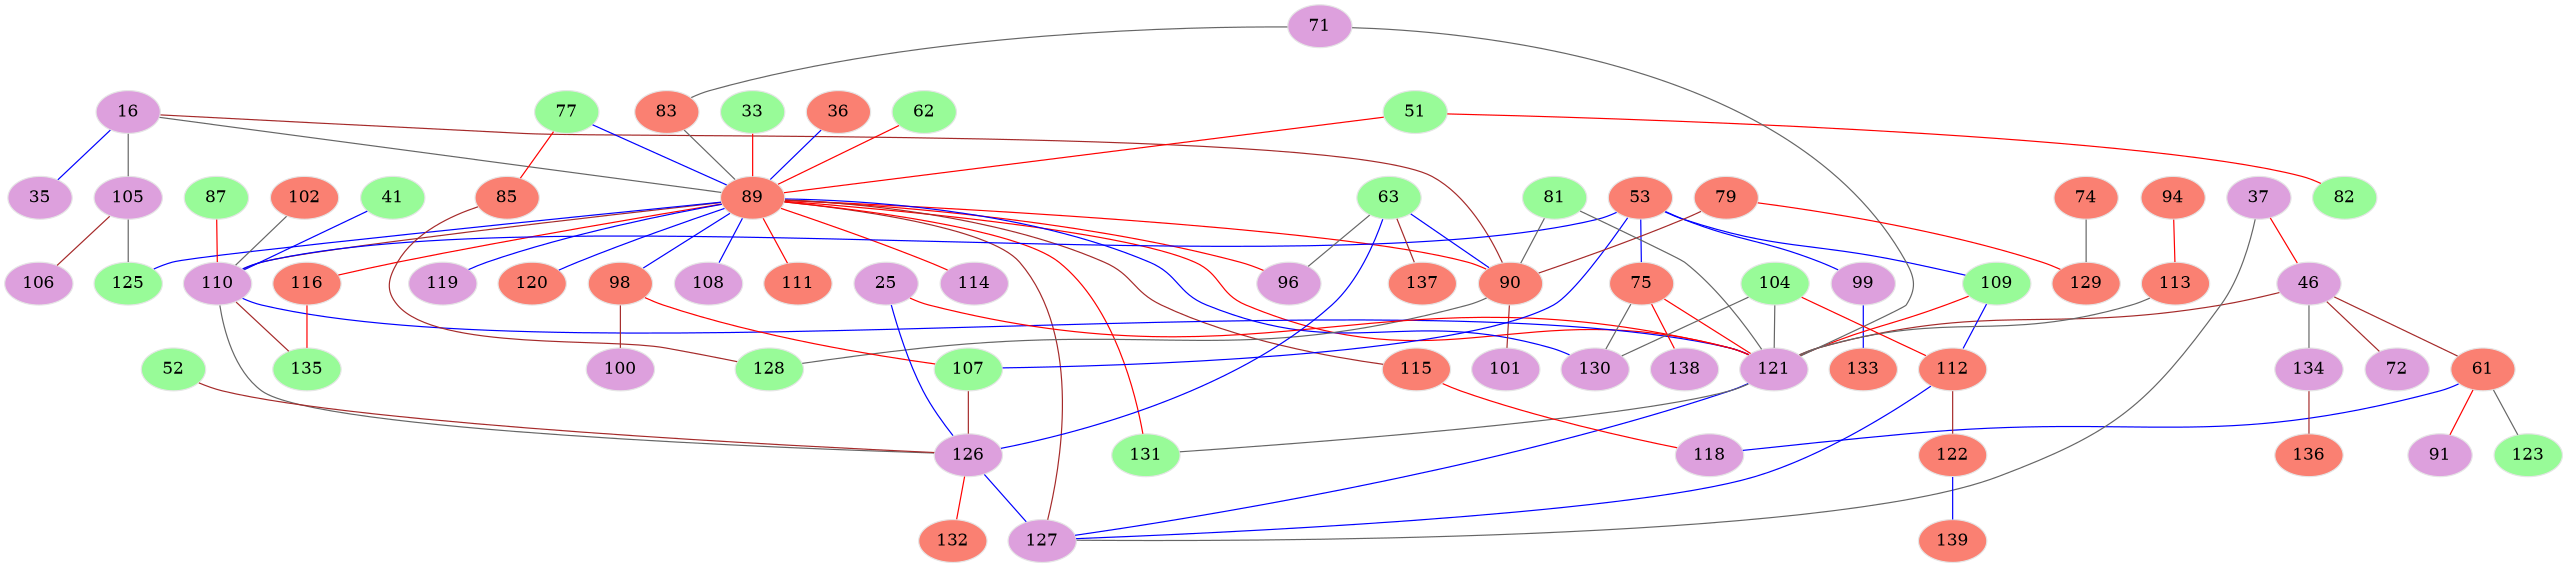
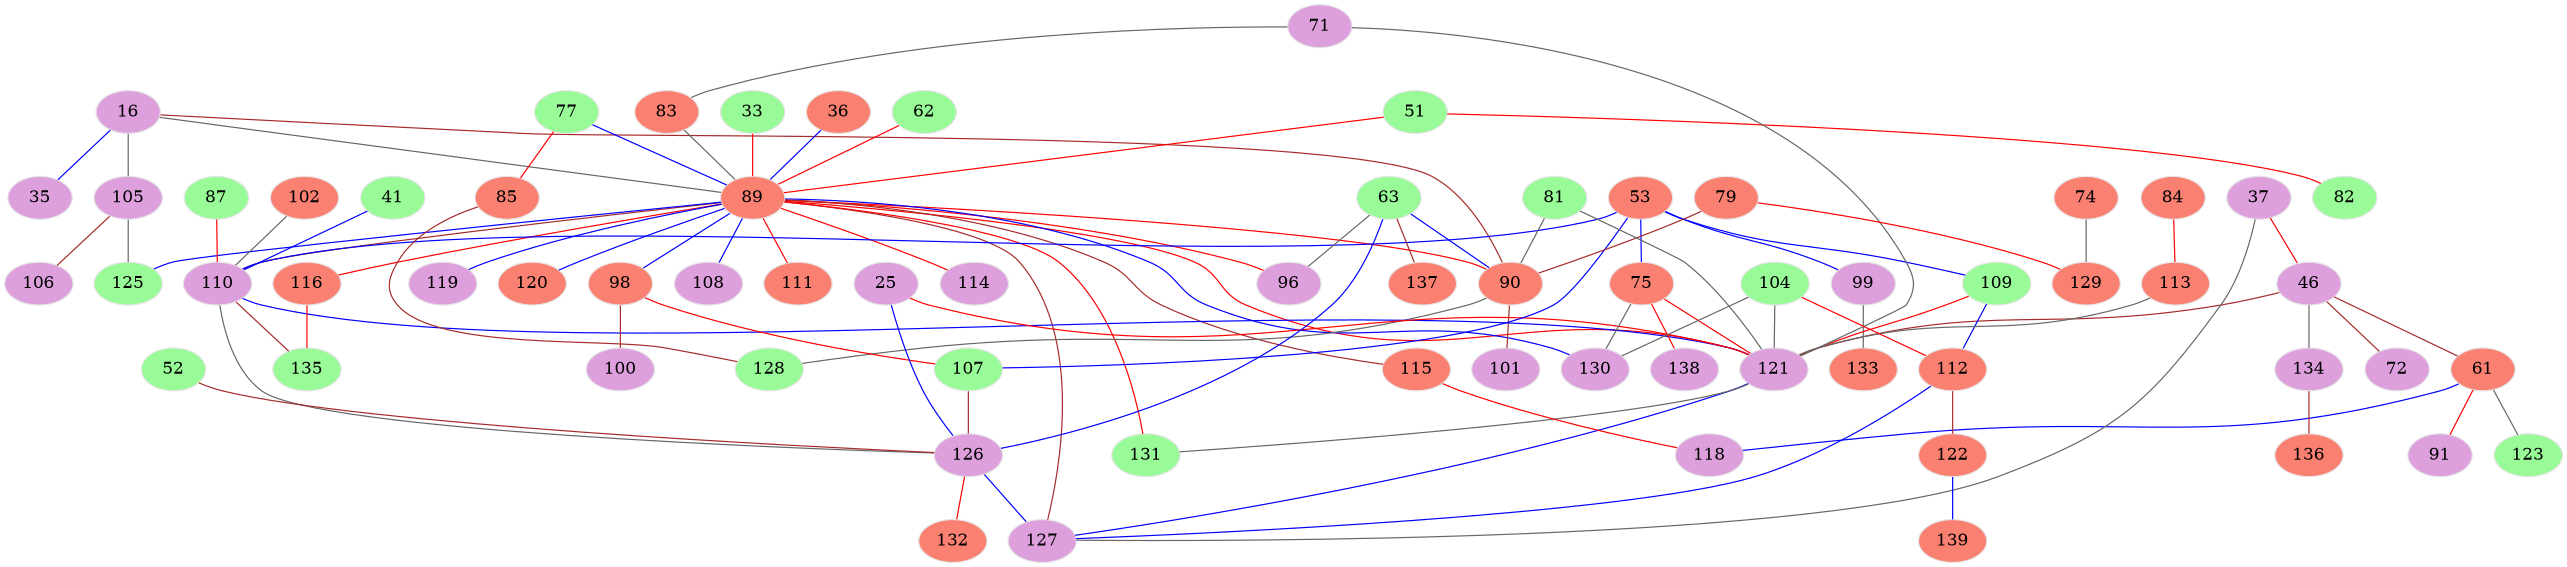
node "94": label "94" -> "84"
edge "99" -- "133": color blue -> gray40
